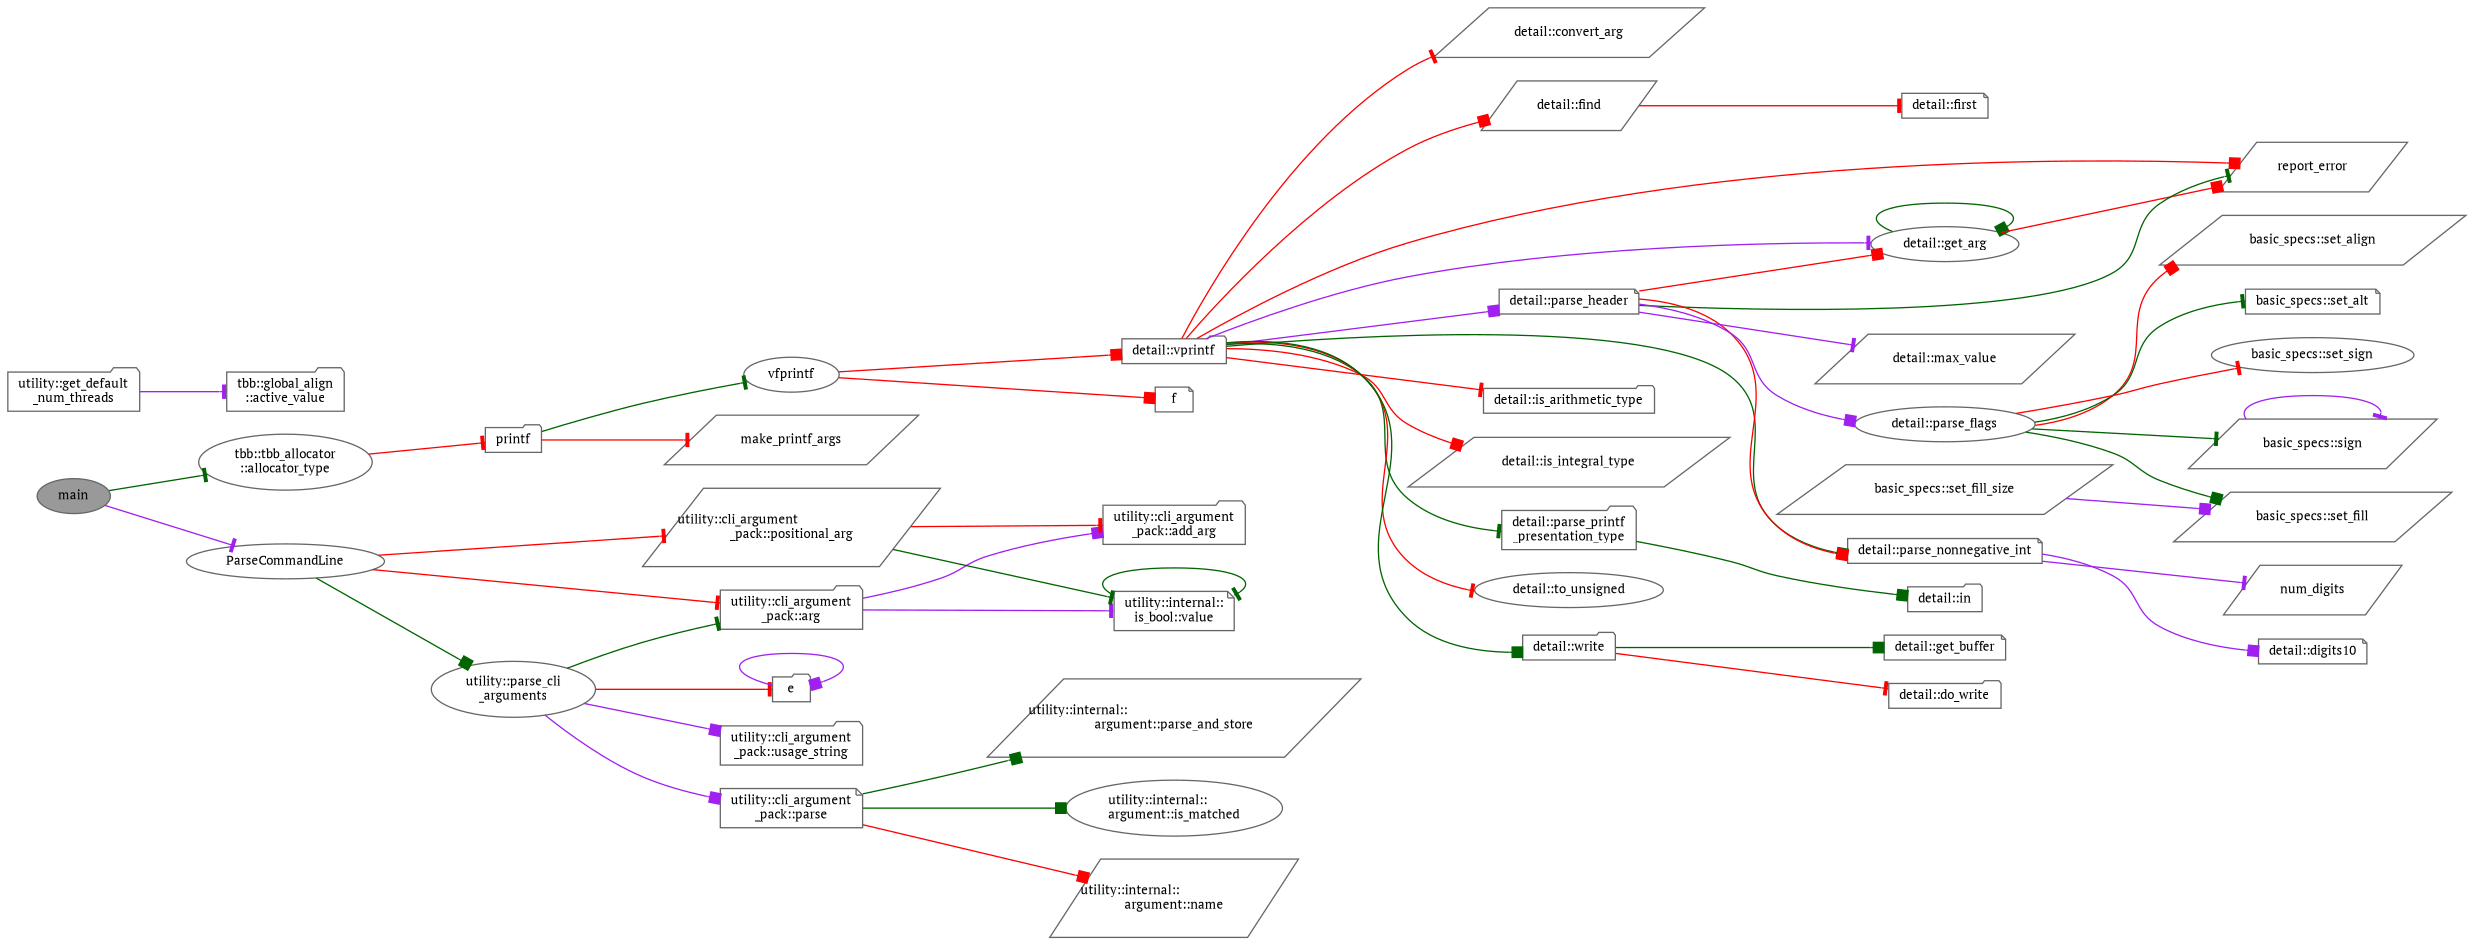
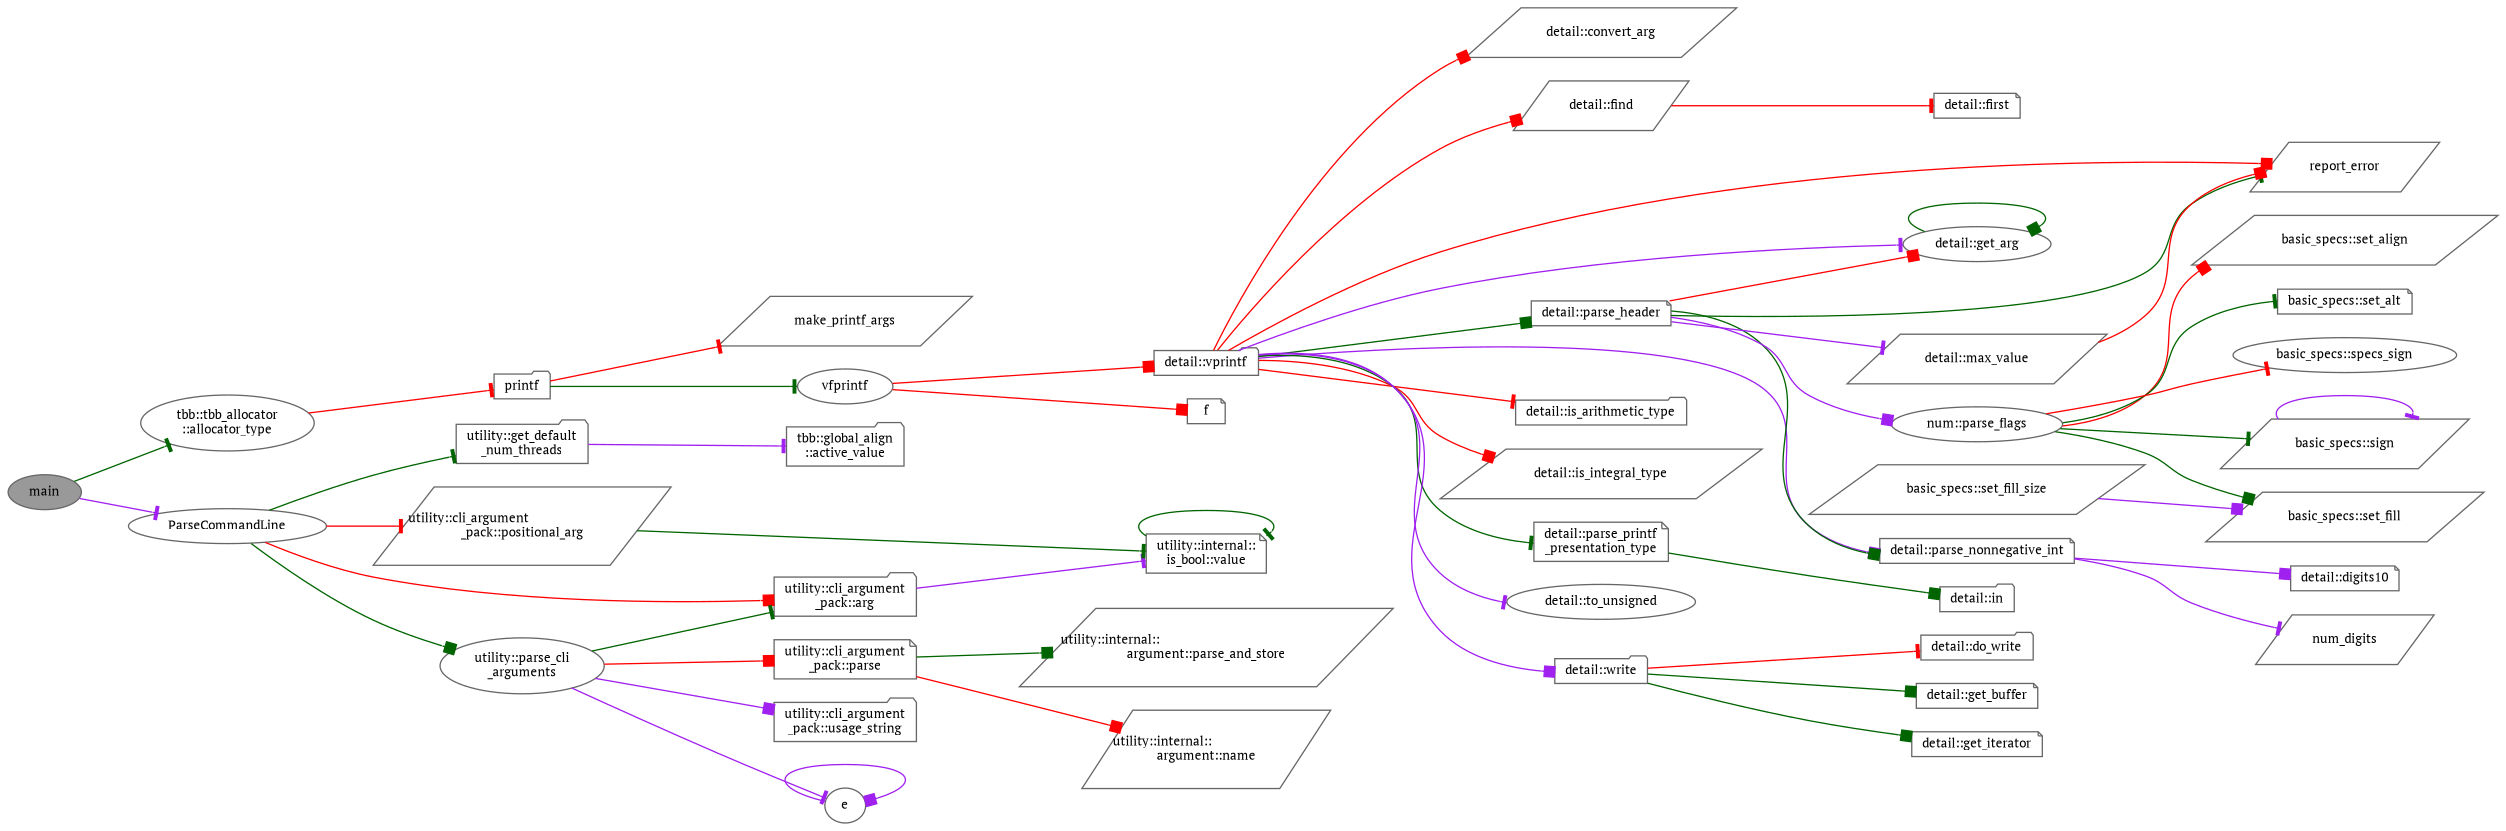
edge "detail::vprintf" -> "detail::convert_arg": arrowhead tee -> box
edge "detail::get_arg" -> "report_error": now "detail::max_value" -> "report_error"
edge "detail::vprintf" -> "detail::parse_header": color purple -> darkgreen
edge "detail::vprintf" -> "detail::parse_nonnegative_int": color darkgreen -> purple
node "basic_specs::set_sign": label "basic_specs::set_sign" -> "basic_specs::specs_sign"
edge "detail::parse_header" -> "detail::parse_nonnegative_int": color red -> darkgreen
node "detail::parse_flags": label "detail::parse_flags" -> "num::parse_flags"
edge "ParseCommandLine" -> "utility::get_default _num_threads": added
node "utility::cli_argument _pack::add_arg": removed
node "detail::parse_printf _presentation_type": shape folder -> note
edge "detail::vprintf" -> "detail::write": color darkgreen -> purple
edge "detail::vprintf" -> "detail::to_unsigned": color red -> purple
edge "ParseCommandLine" -> "utility::cli_argument _pack::arg": arrowhead tee -> box
edge "utility::parse_cli _arguments" -> "e": color red -> purple
node "e": shape folder -> ellipse
node "detail::get_iterator": added
edge "utility::parse_cli _arguments" -> "utility::cli_argument _pack::parse": color purple -> red
node "utility::internal:: argument::is_matched": removed
